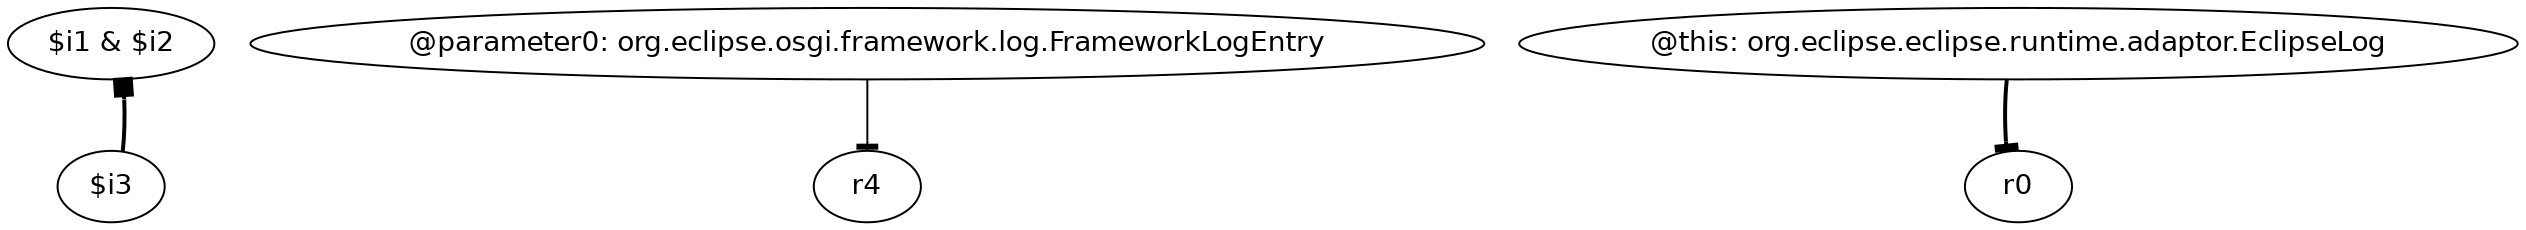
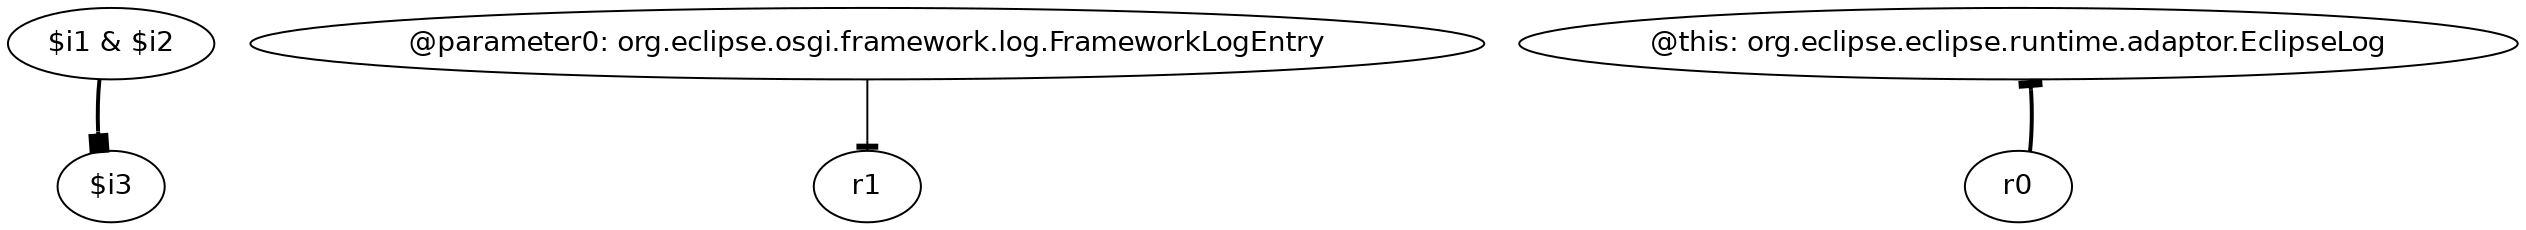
edge "@this: org.eclipse.eclipse.runtime.adaptor.EclipseLog" -> "r0": reversed
edge "$i3" -> "$i1 & $i2": reversed
node "r4": label "r4" -> "r1"
